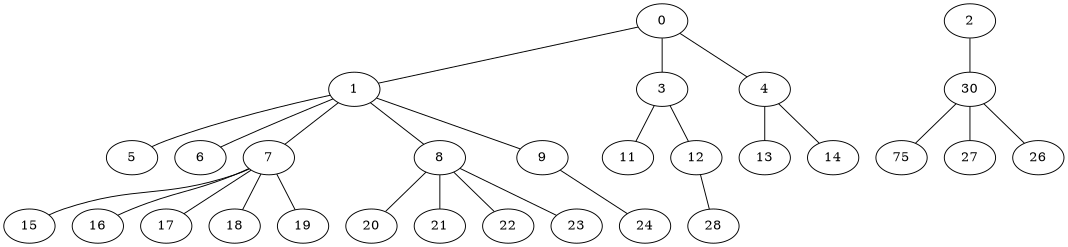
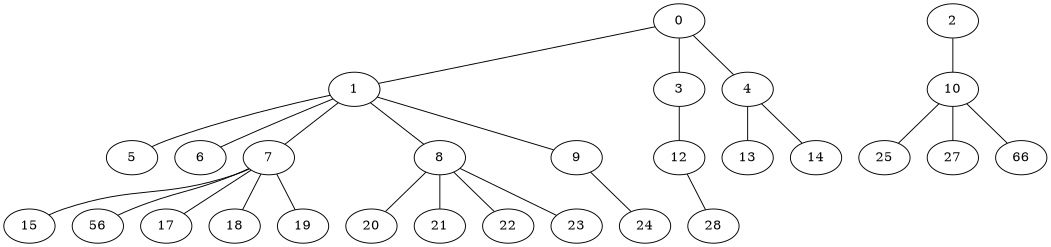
node "30": label "30" -> "10"
node "11": removed
node "75": label "75" -> "25"
node "26": label "26" -> "66"
node "16": label "16" -> "56"
